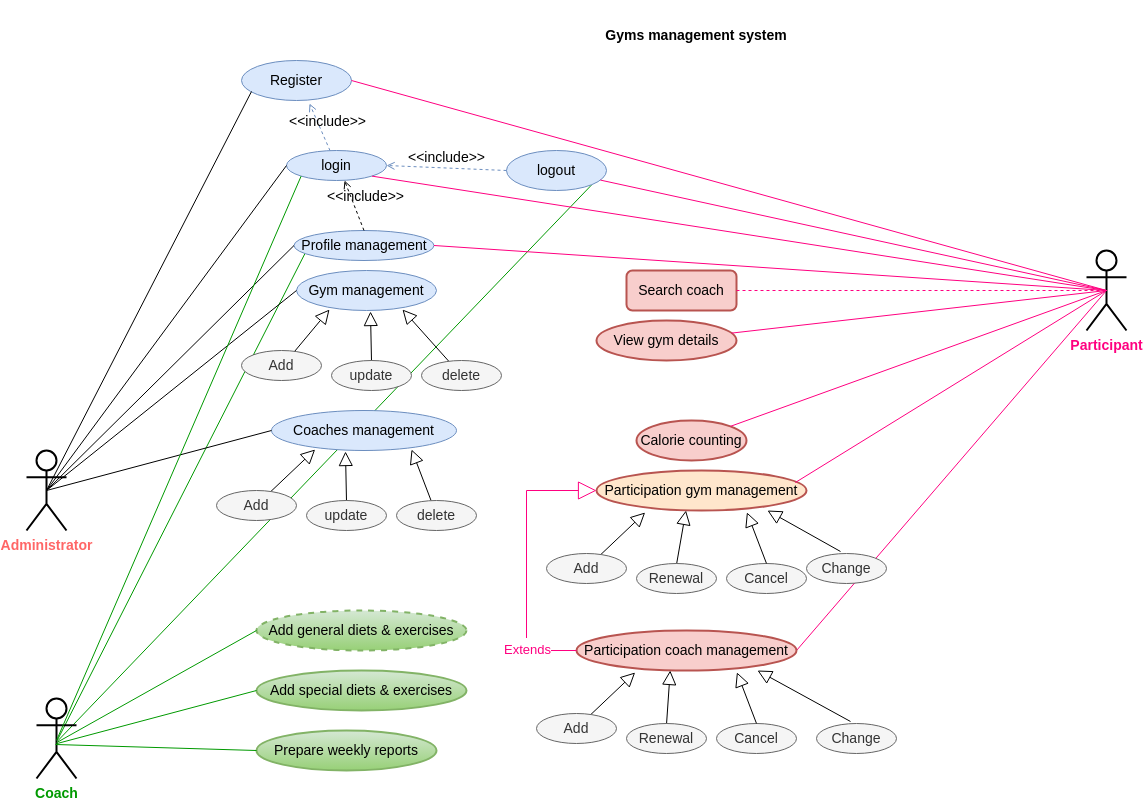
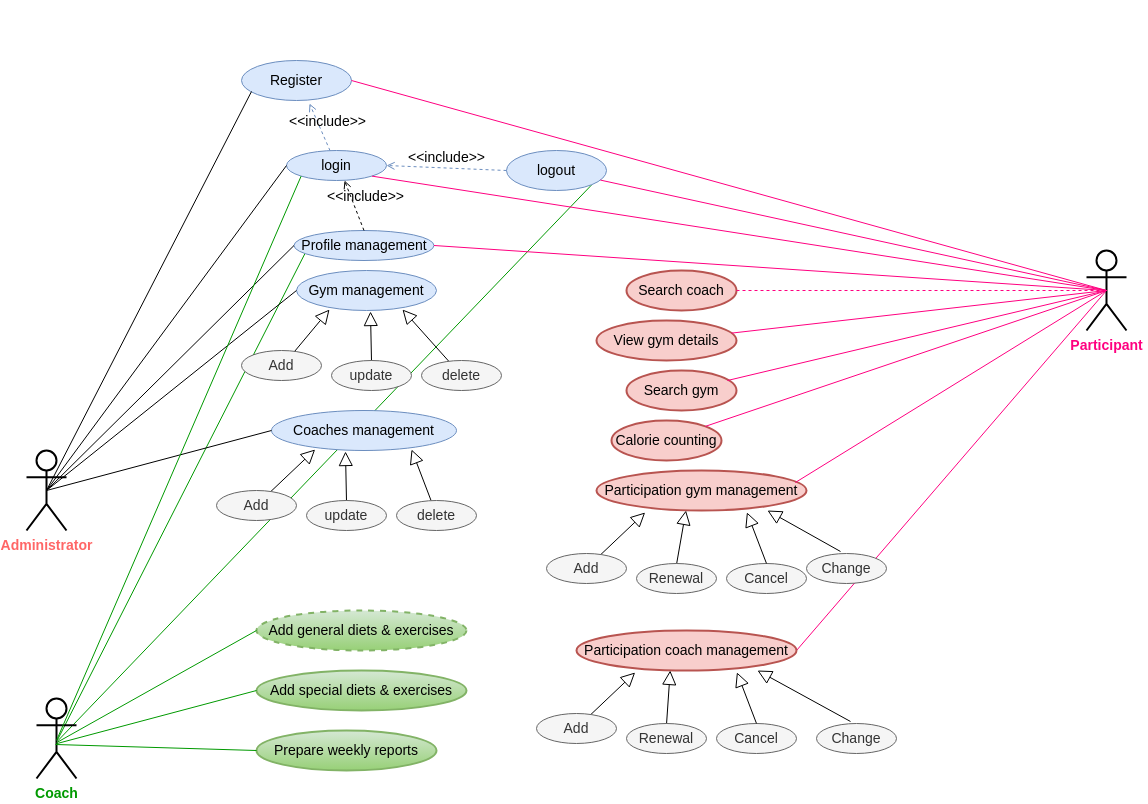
node "Gyms management system": removed
node "Search coach": shape rounded rectangle -> ellipse
edge "Participant" -- "Search gym": added
node "Search gym": added
node "Calorie counting": moved (692, 441) -> (667, 441)
node "Participation gym management": fillcolor #ffe6cc -> #f8cecc
edge "Participation coach management" -> "Participation gym management": removed, label "Extends"
